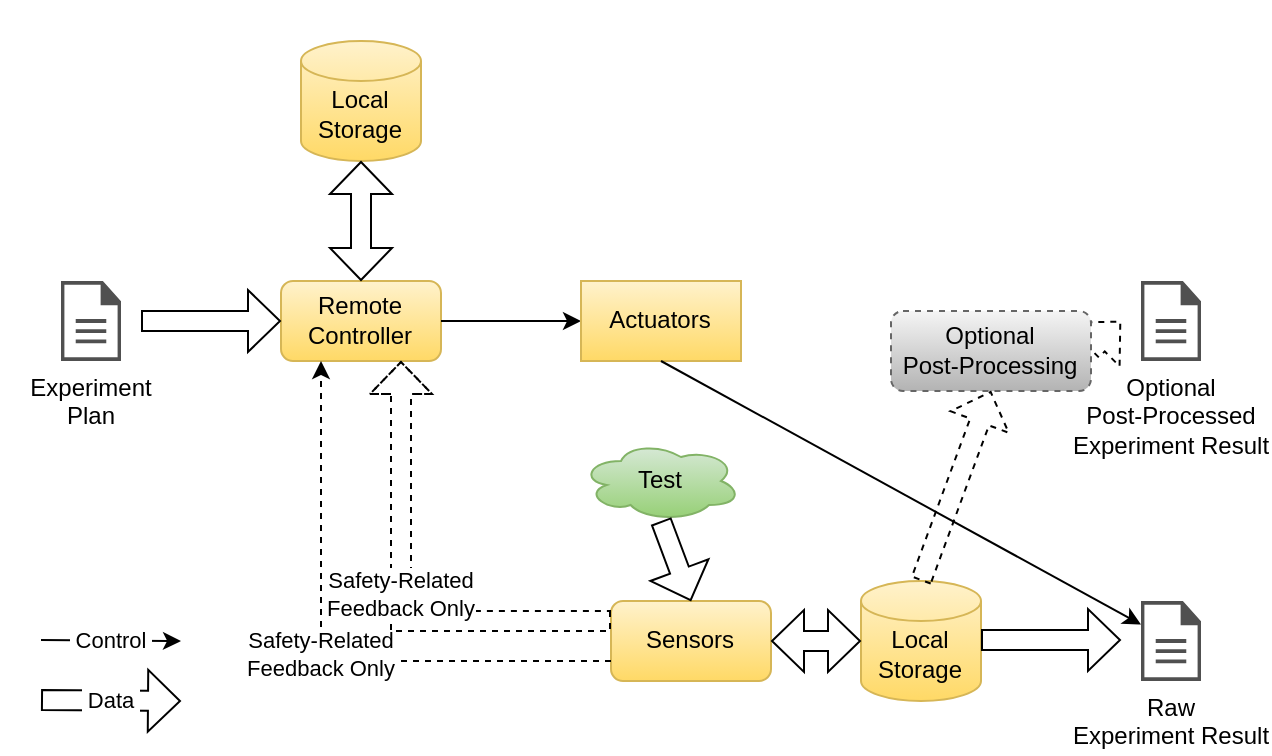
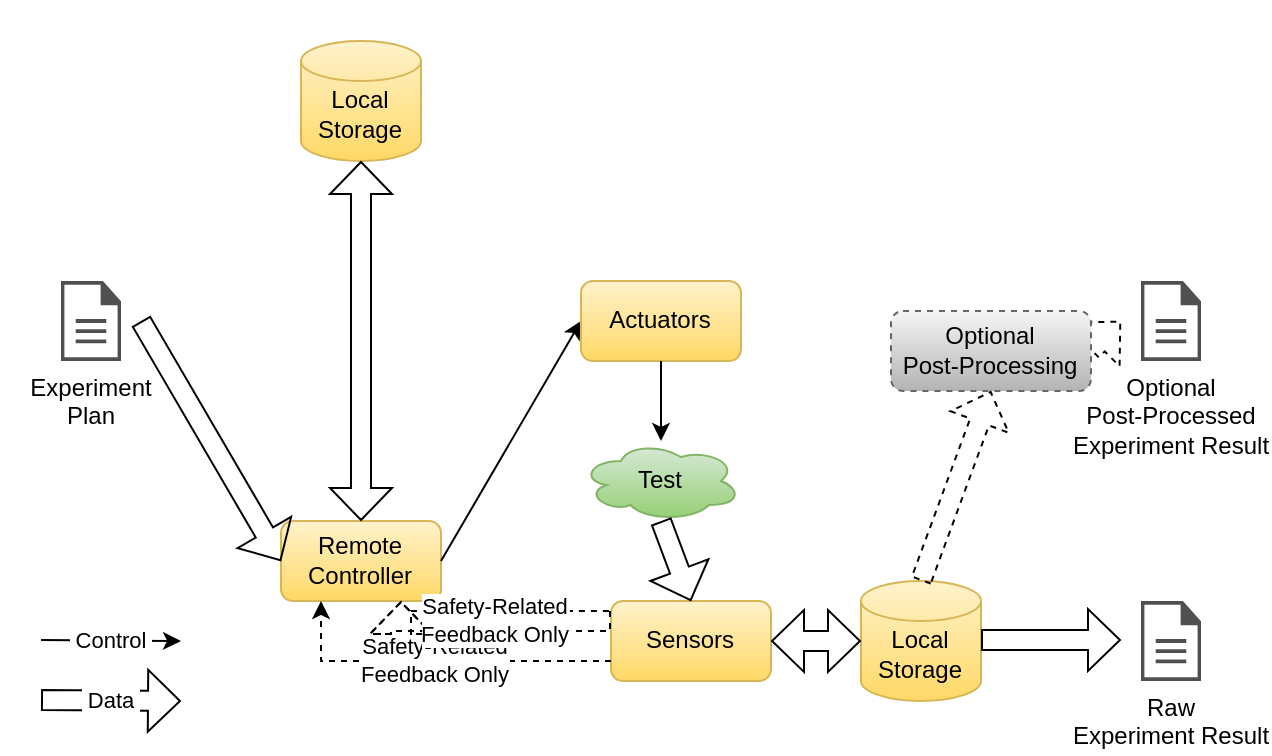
node "Remote Controller": moved (361, 321) -> (361, 561)
node "Actuators": shape rectangle -> rounded rectangle
edge "Actuators" -> "Raw Experiment Result": now "Actuators" -> "Test"
